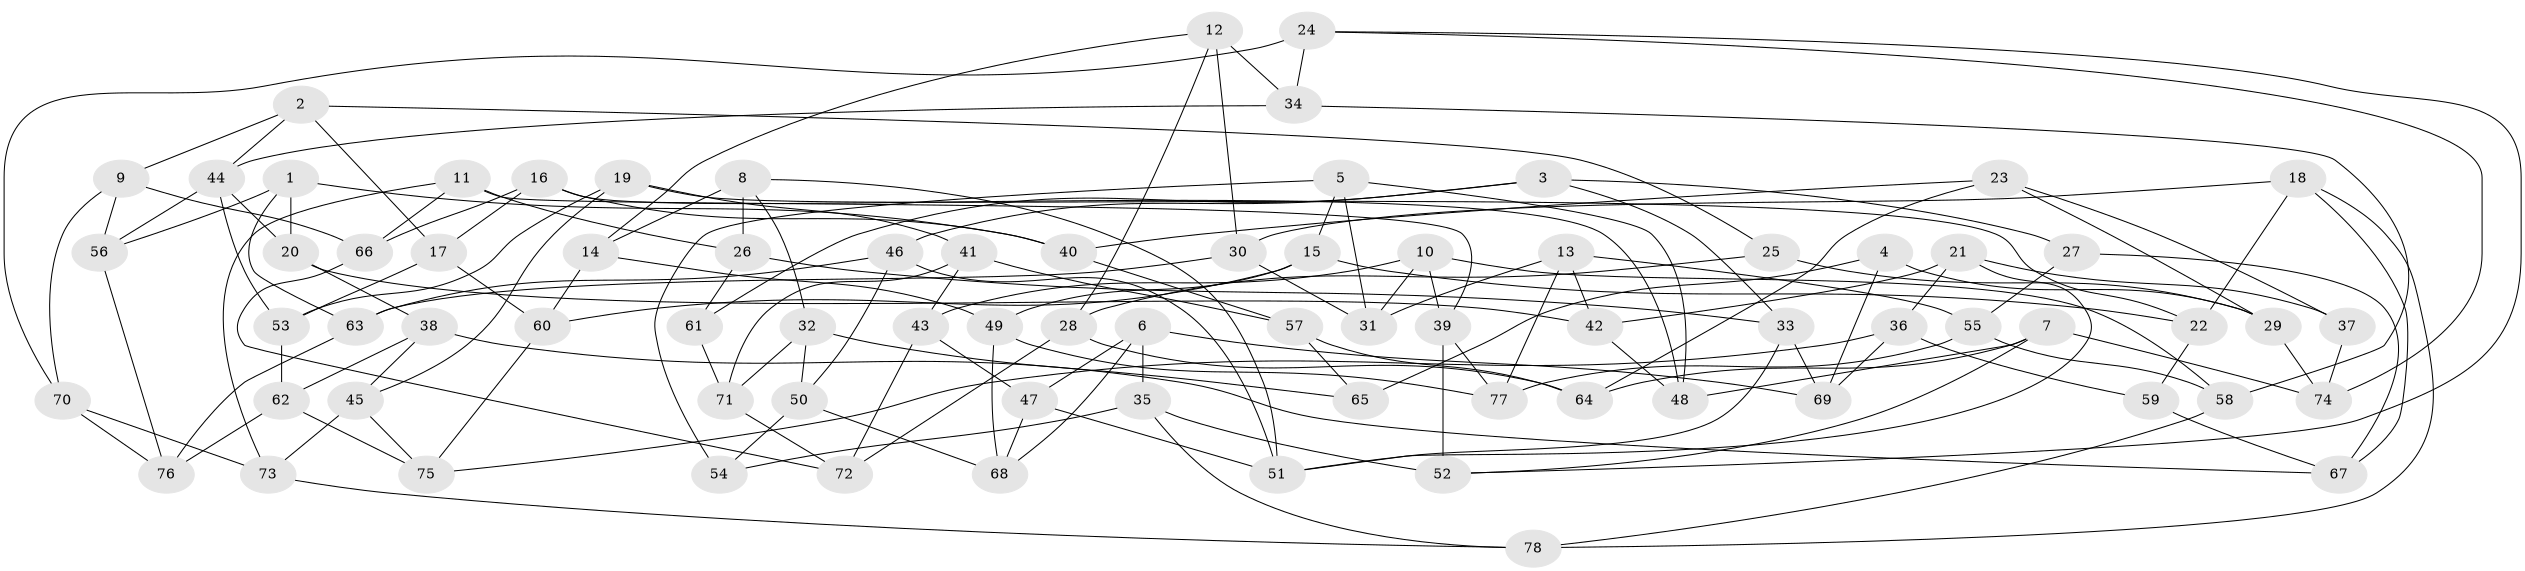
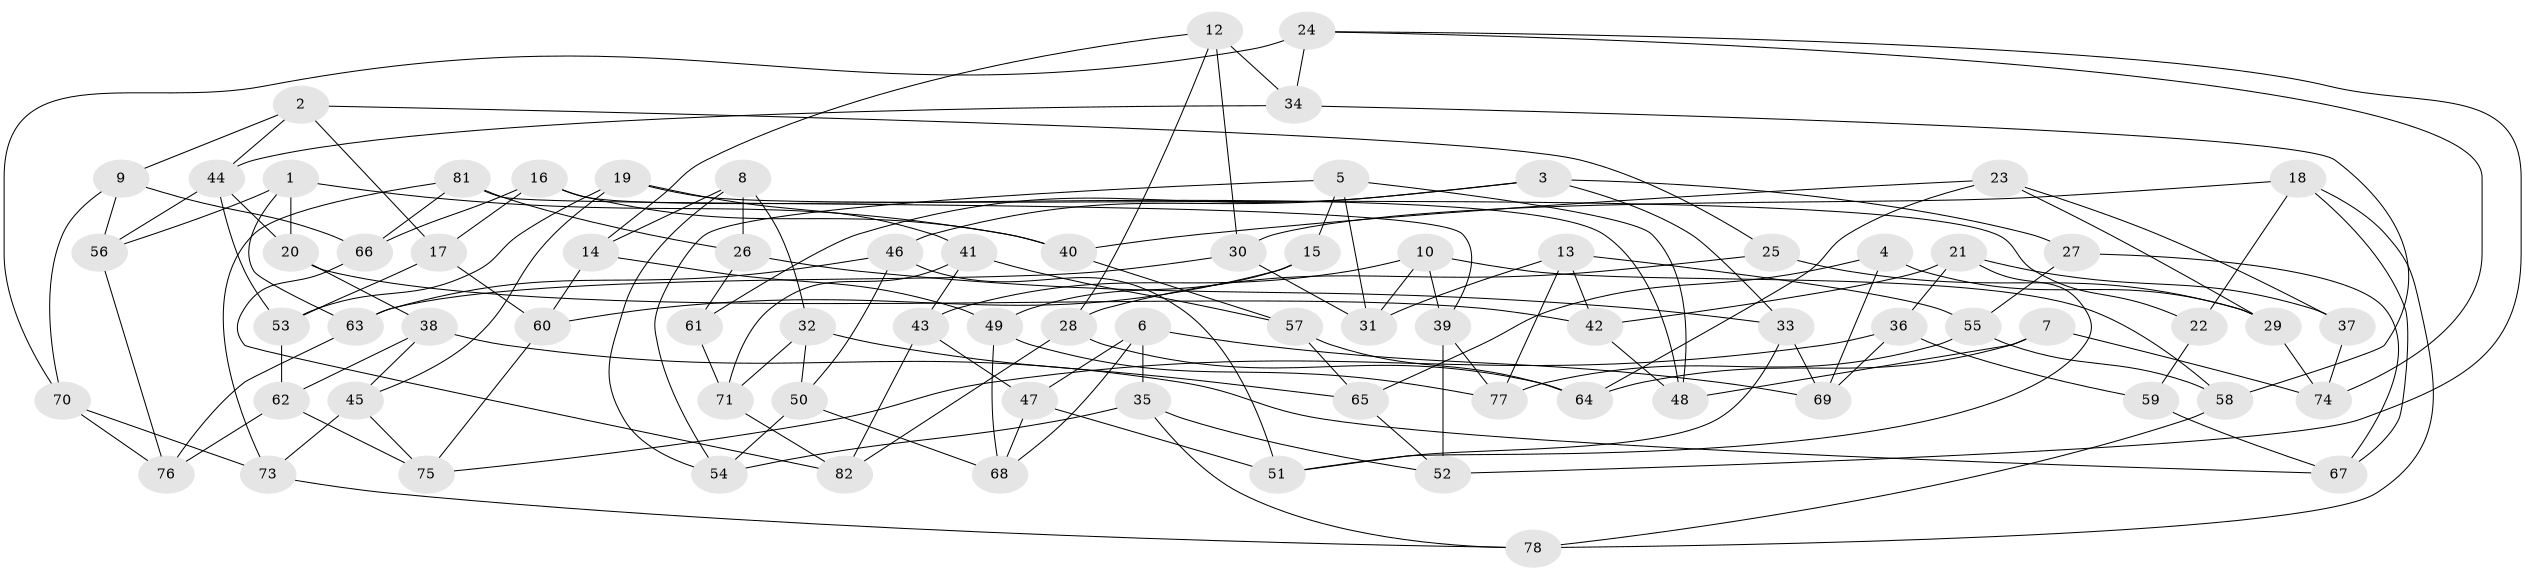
node "11": label "11" -> "81"
edge "8" -- "51": now "8" -- "54"
edge "15" -- "22": removed
edge "7" -- "52": now "65" -- "52"
node "72": label "72" -> "82"
